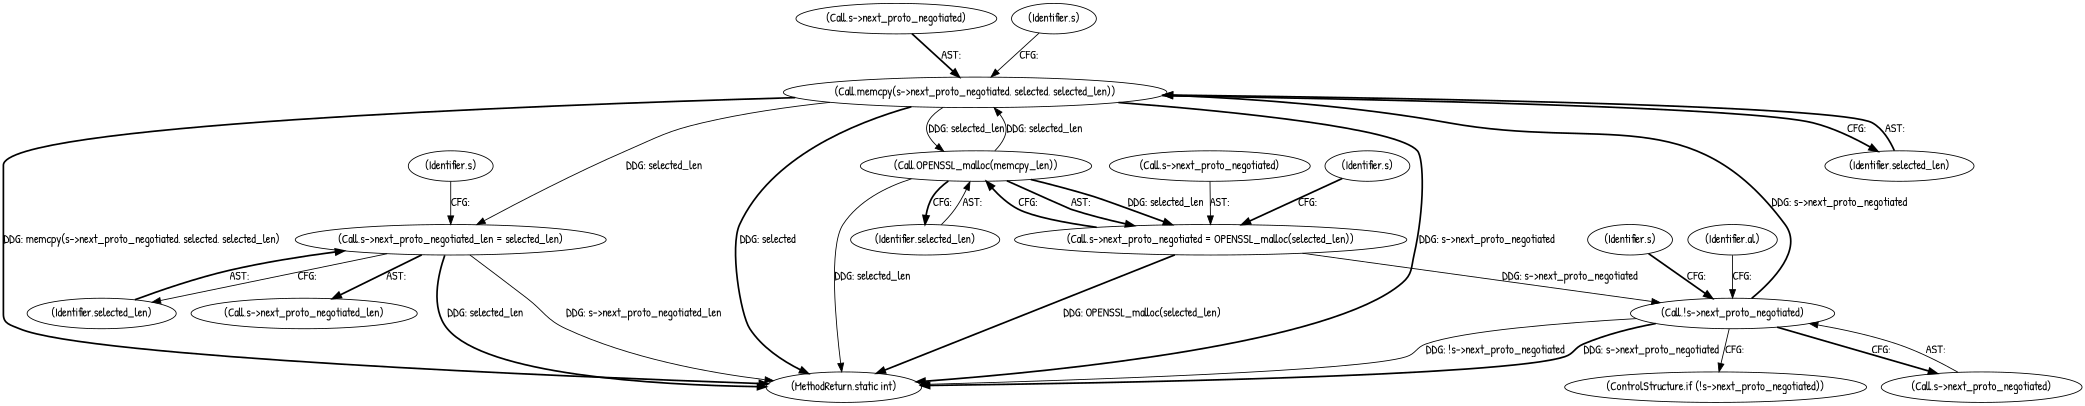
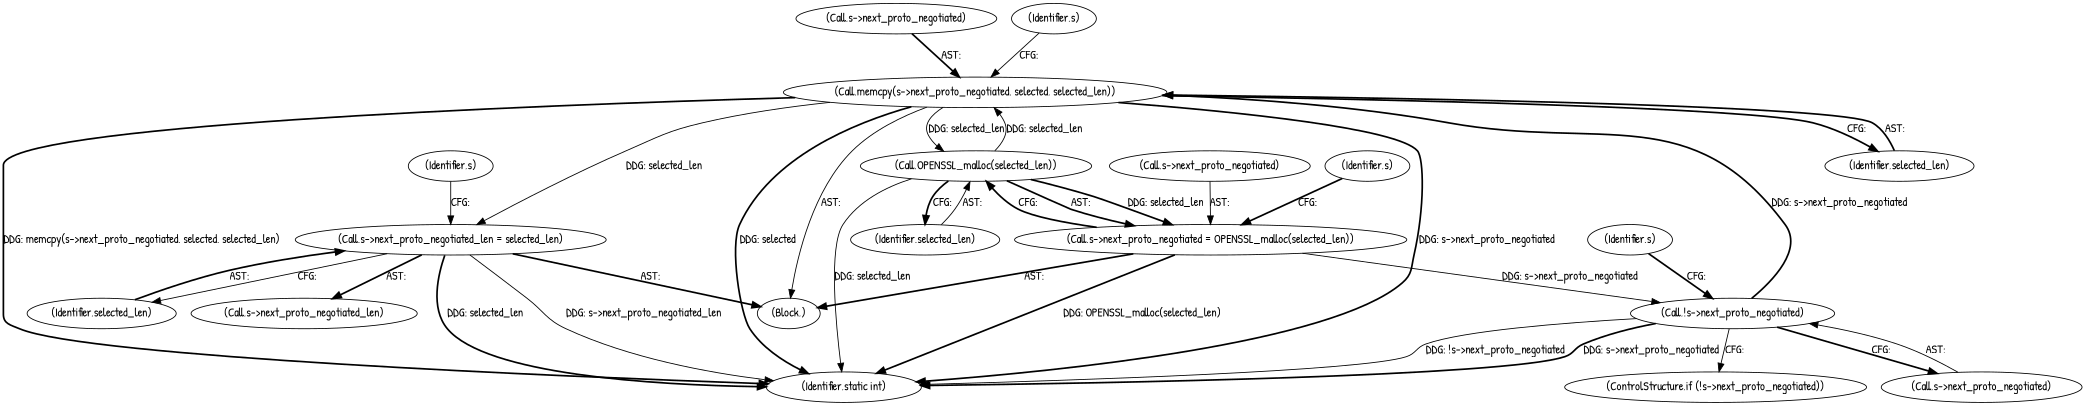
node "(Call,OPENSSL_malloc(memcpy_len))": label "(Call,OPENSSL_malloc(memcpy_len))" -> "(Call,OPENSSL_malloc(selected_len))"
node "(Identifier,al)": removed
node "(Block,)": added
node "(MethodReturn,static int)": label "(MethodReturn,static int)" -> "(Identifier,static int)"
